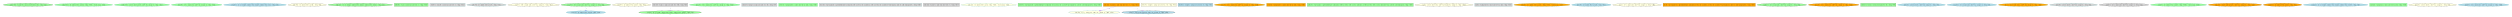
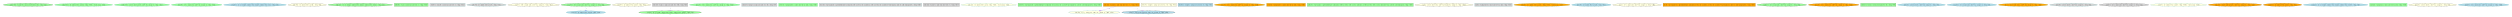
node "[48/49]  br label %for.cond7, !dbg !1008, !llvm.loop !1009": fillcolor palegreen -> lightyellow
